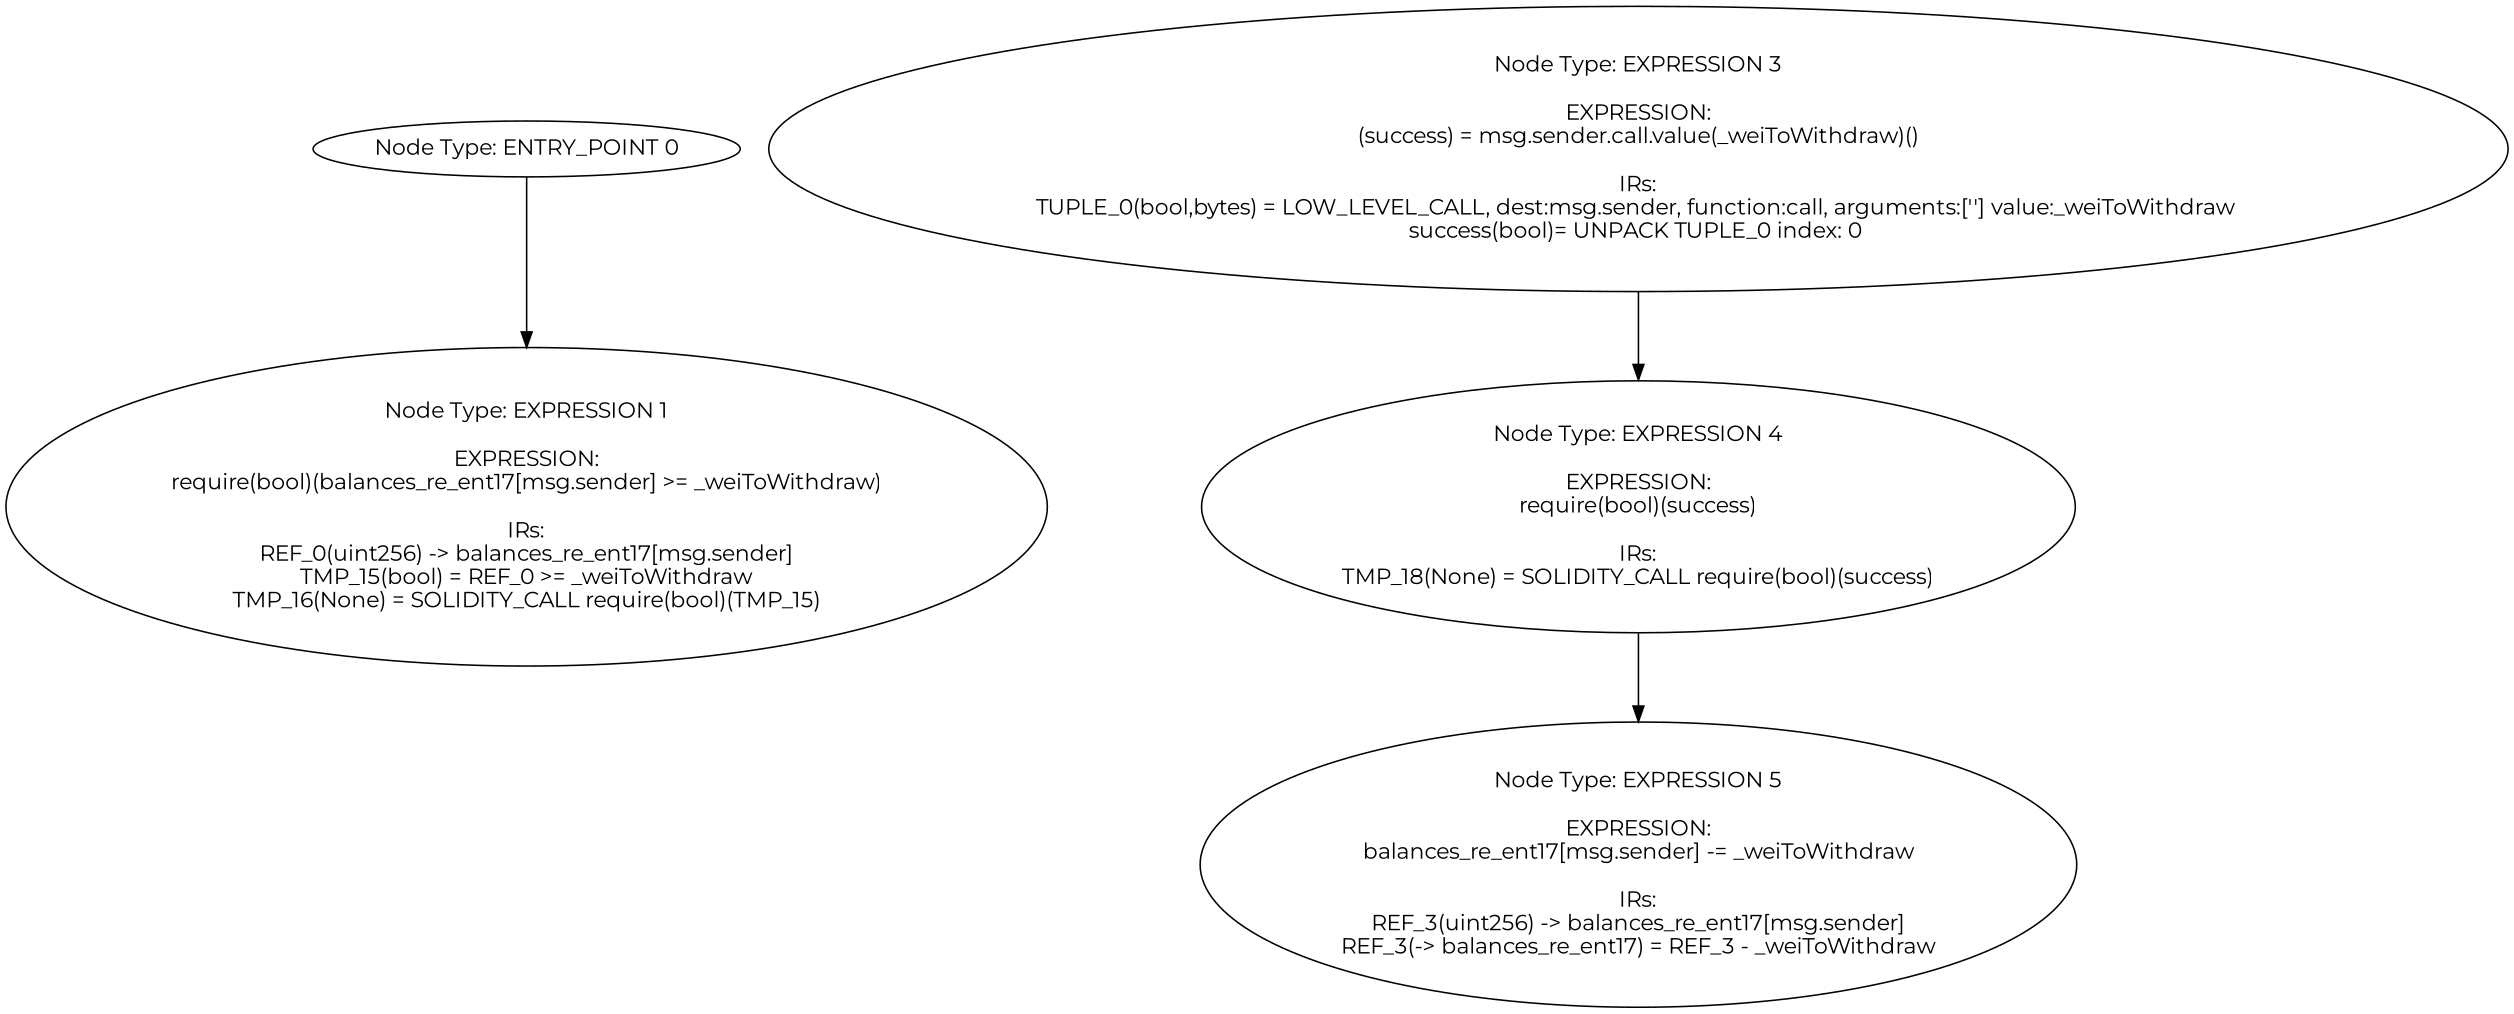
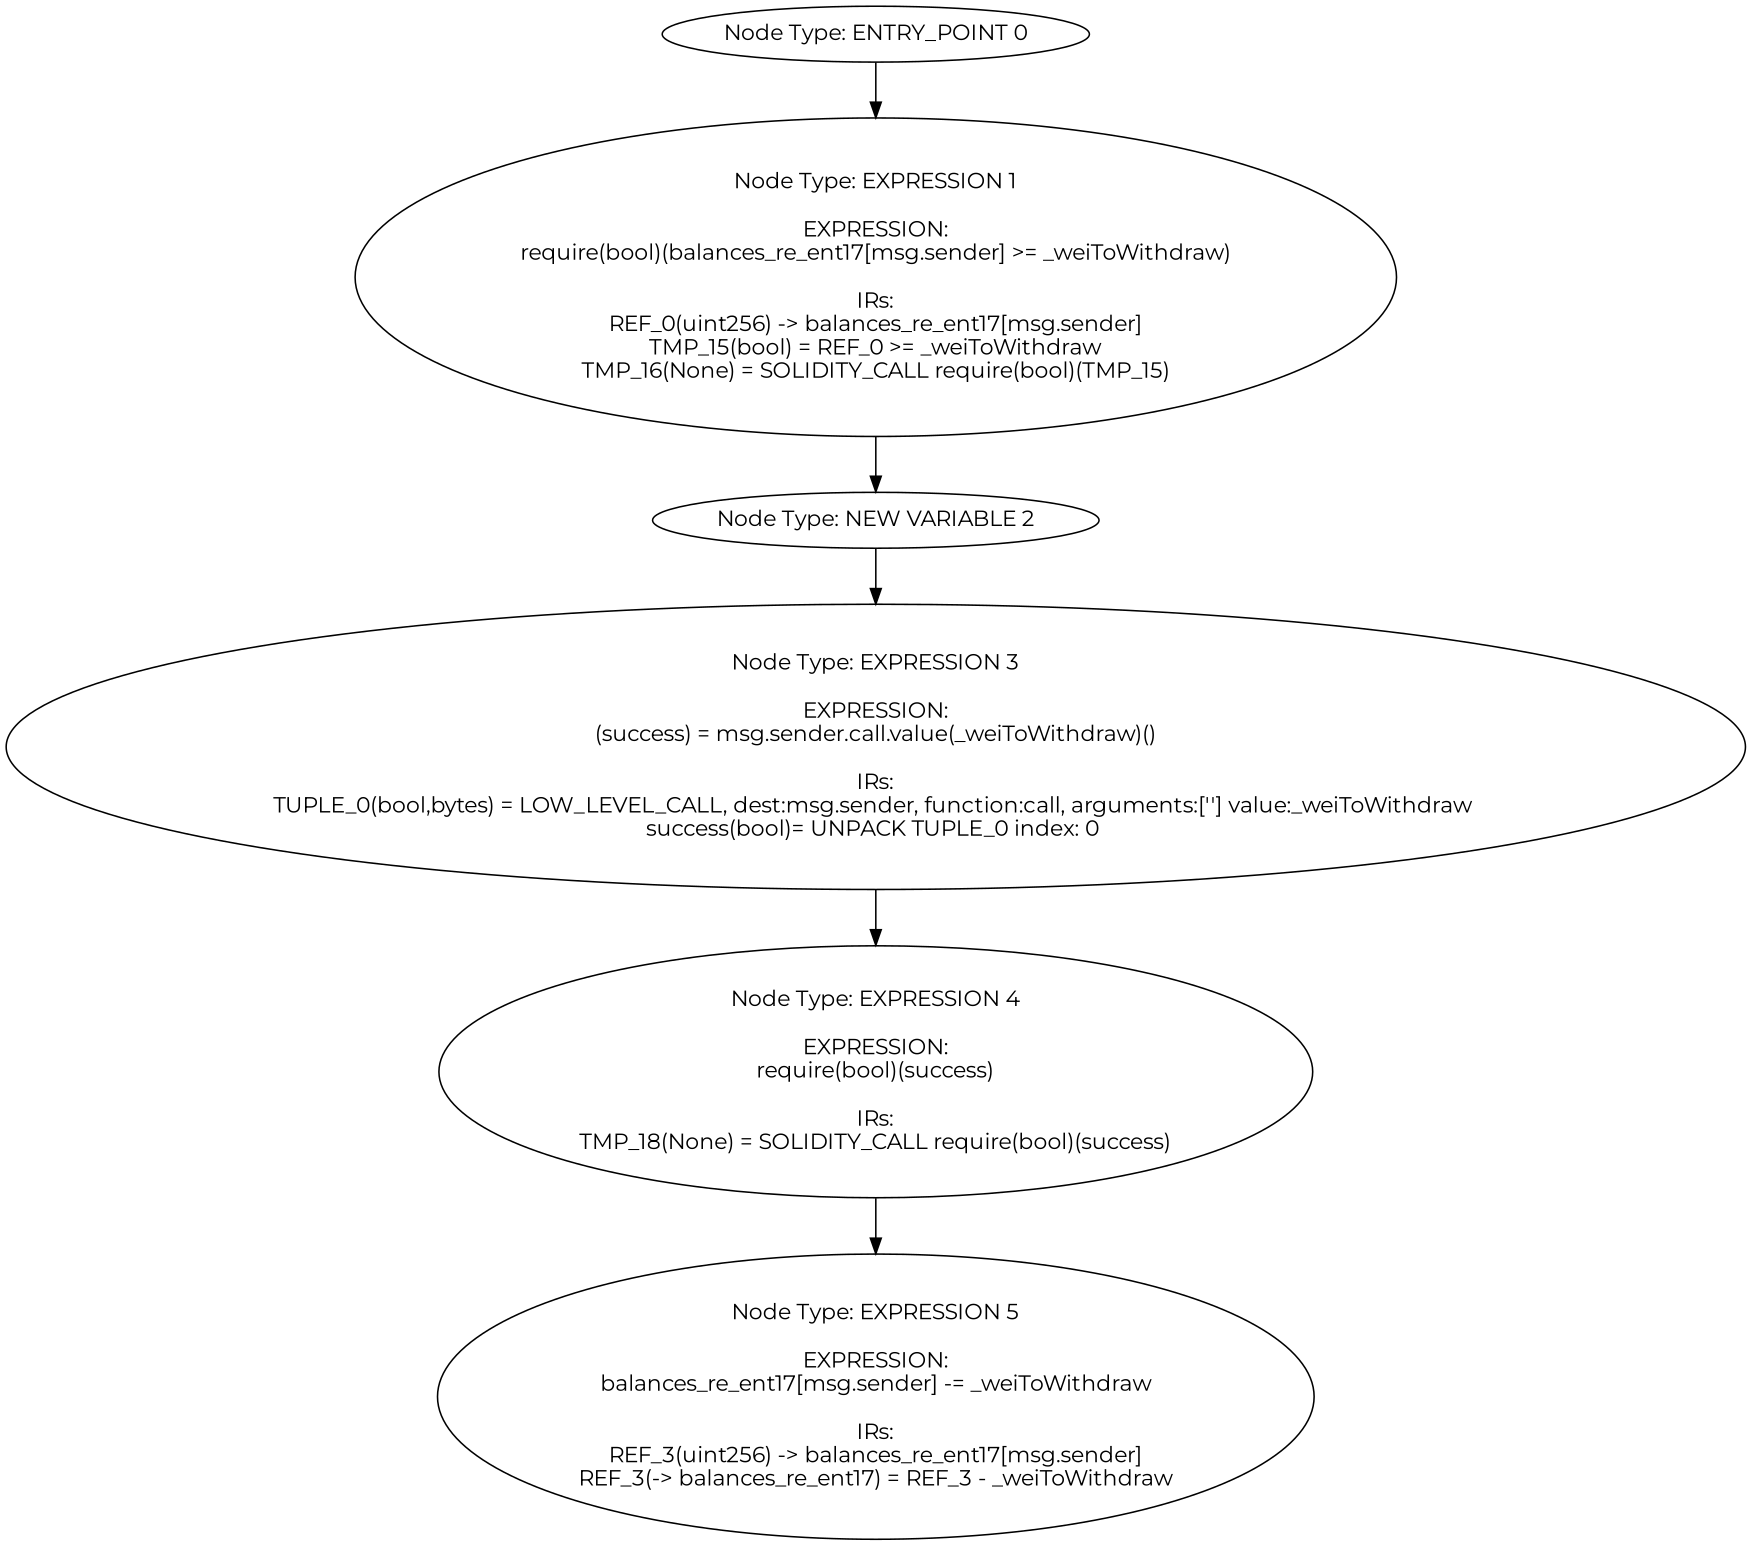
node "Node Type: NEW VARIABLE 2": added
